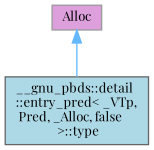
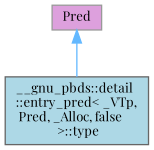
node "Alloc": label "Alloc" -> "Pred"
